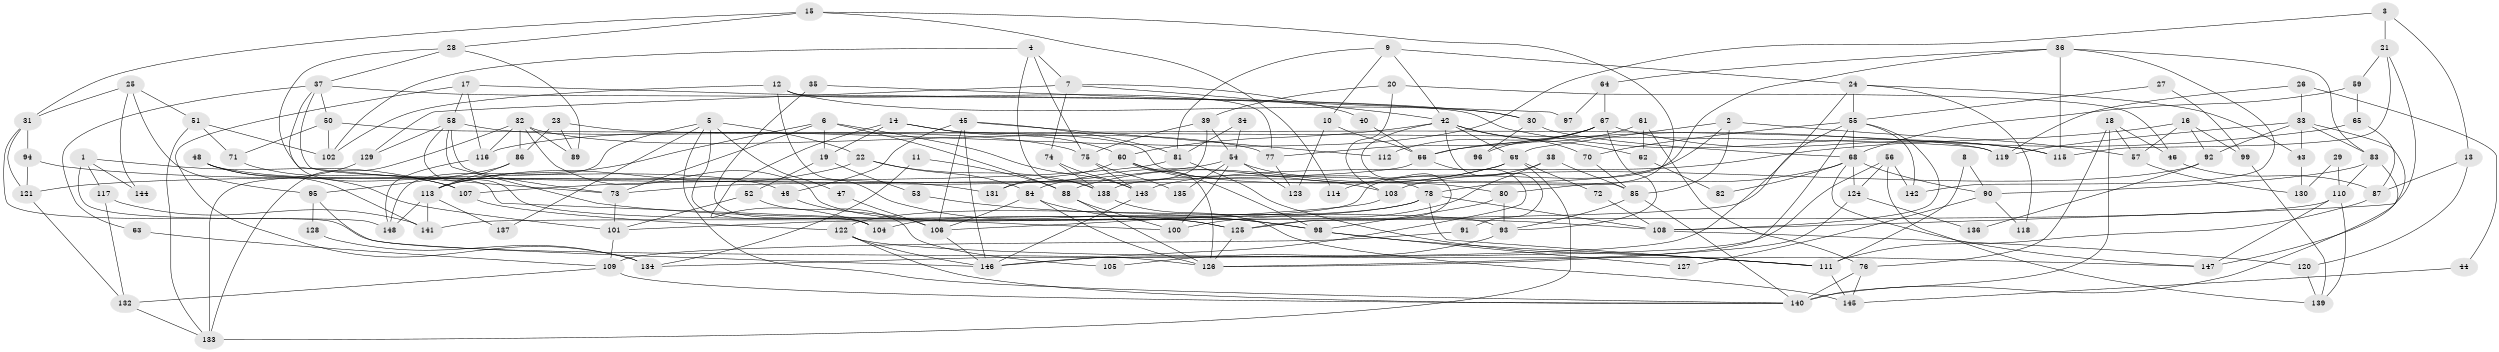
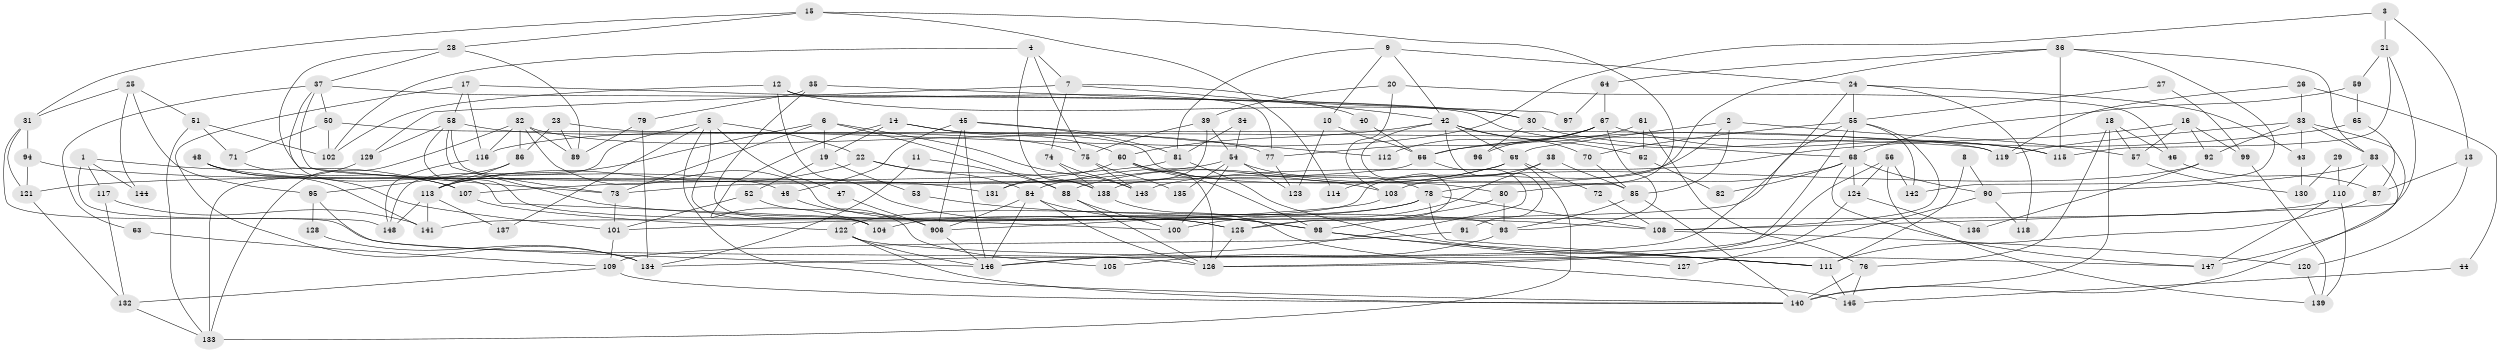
node "79": added
node "106": label "106" -> "906"
edge "143" -- "146": now "84" -- "146"
